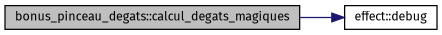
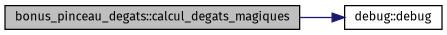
node "effect::debug": label "effect::debug" -> "debug::debug"
